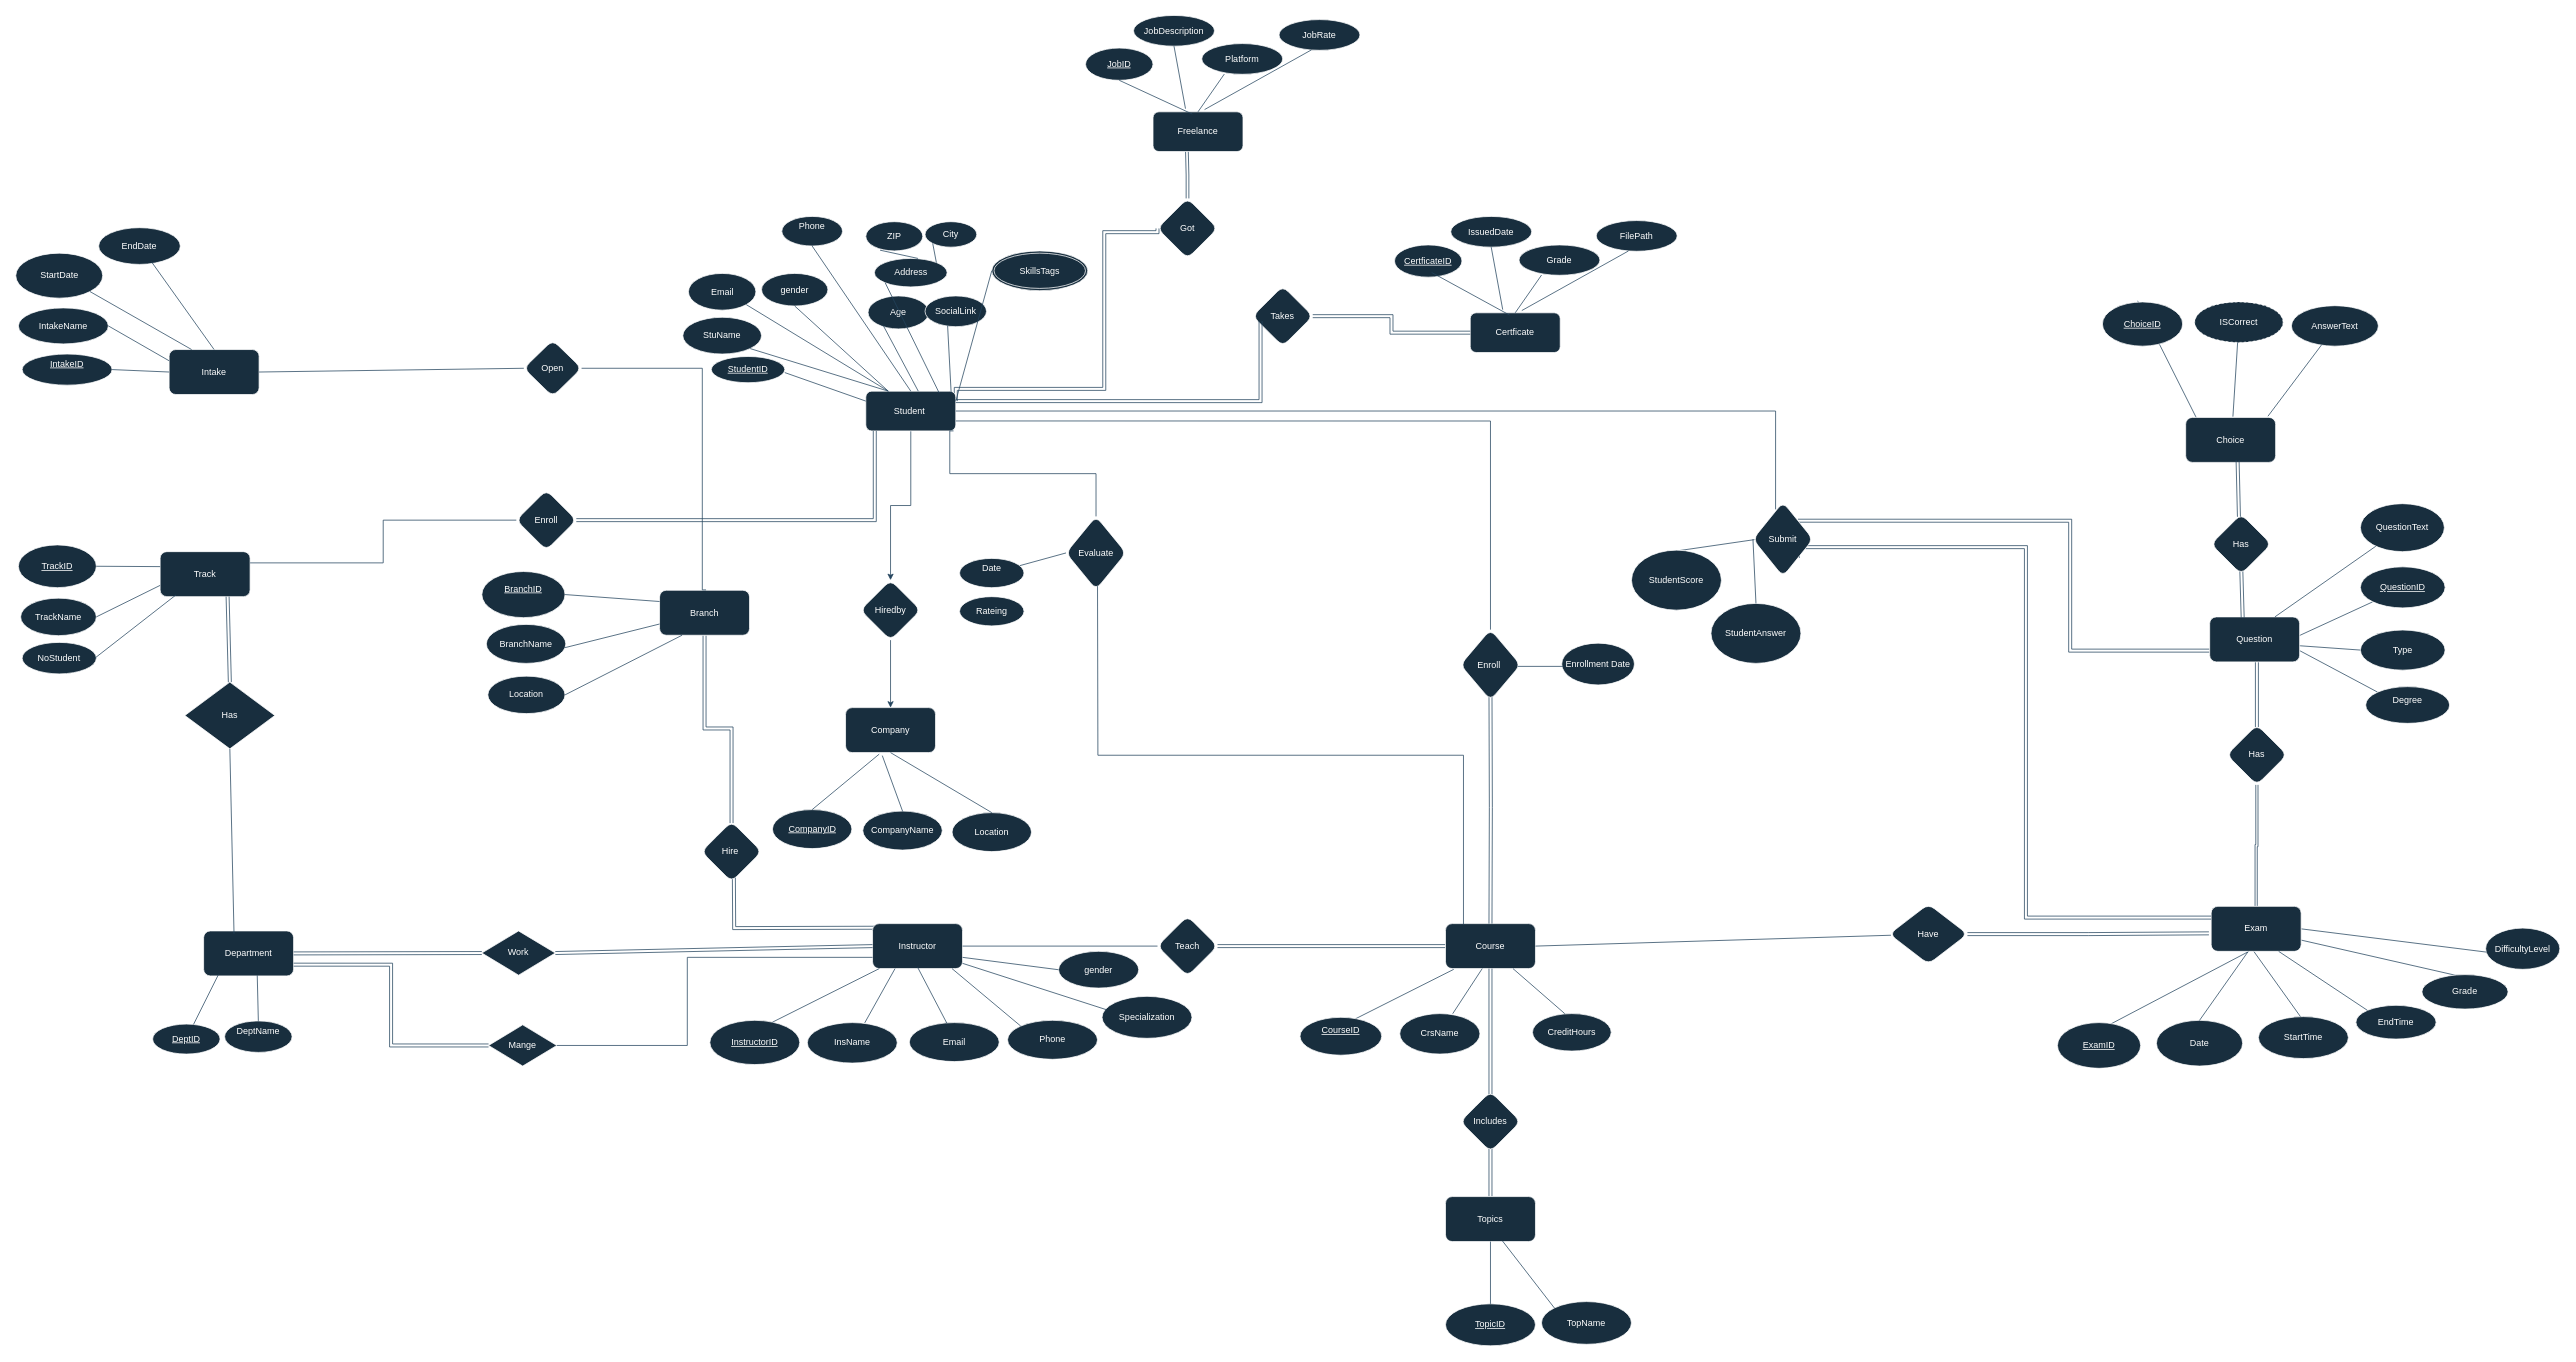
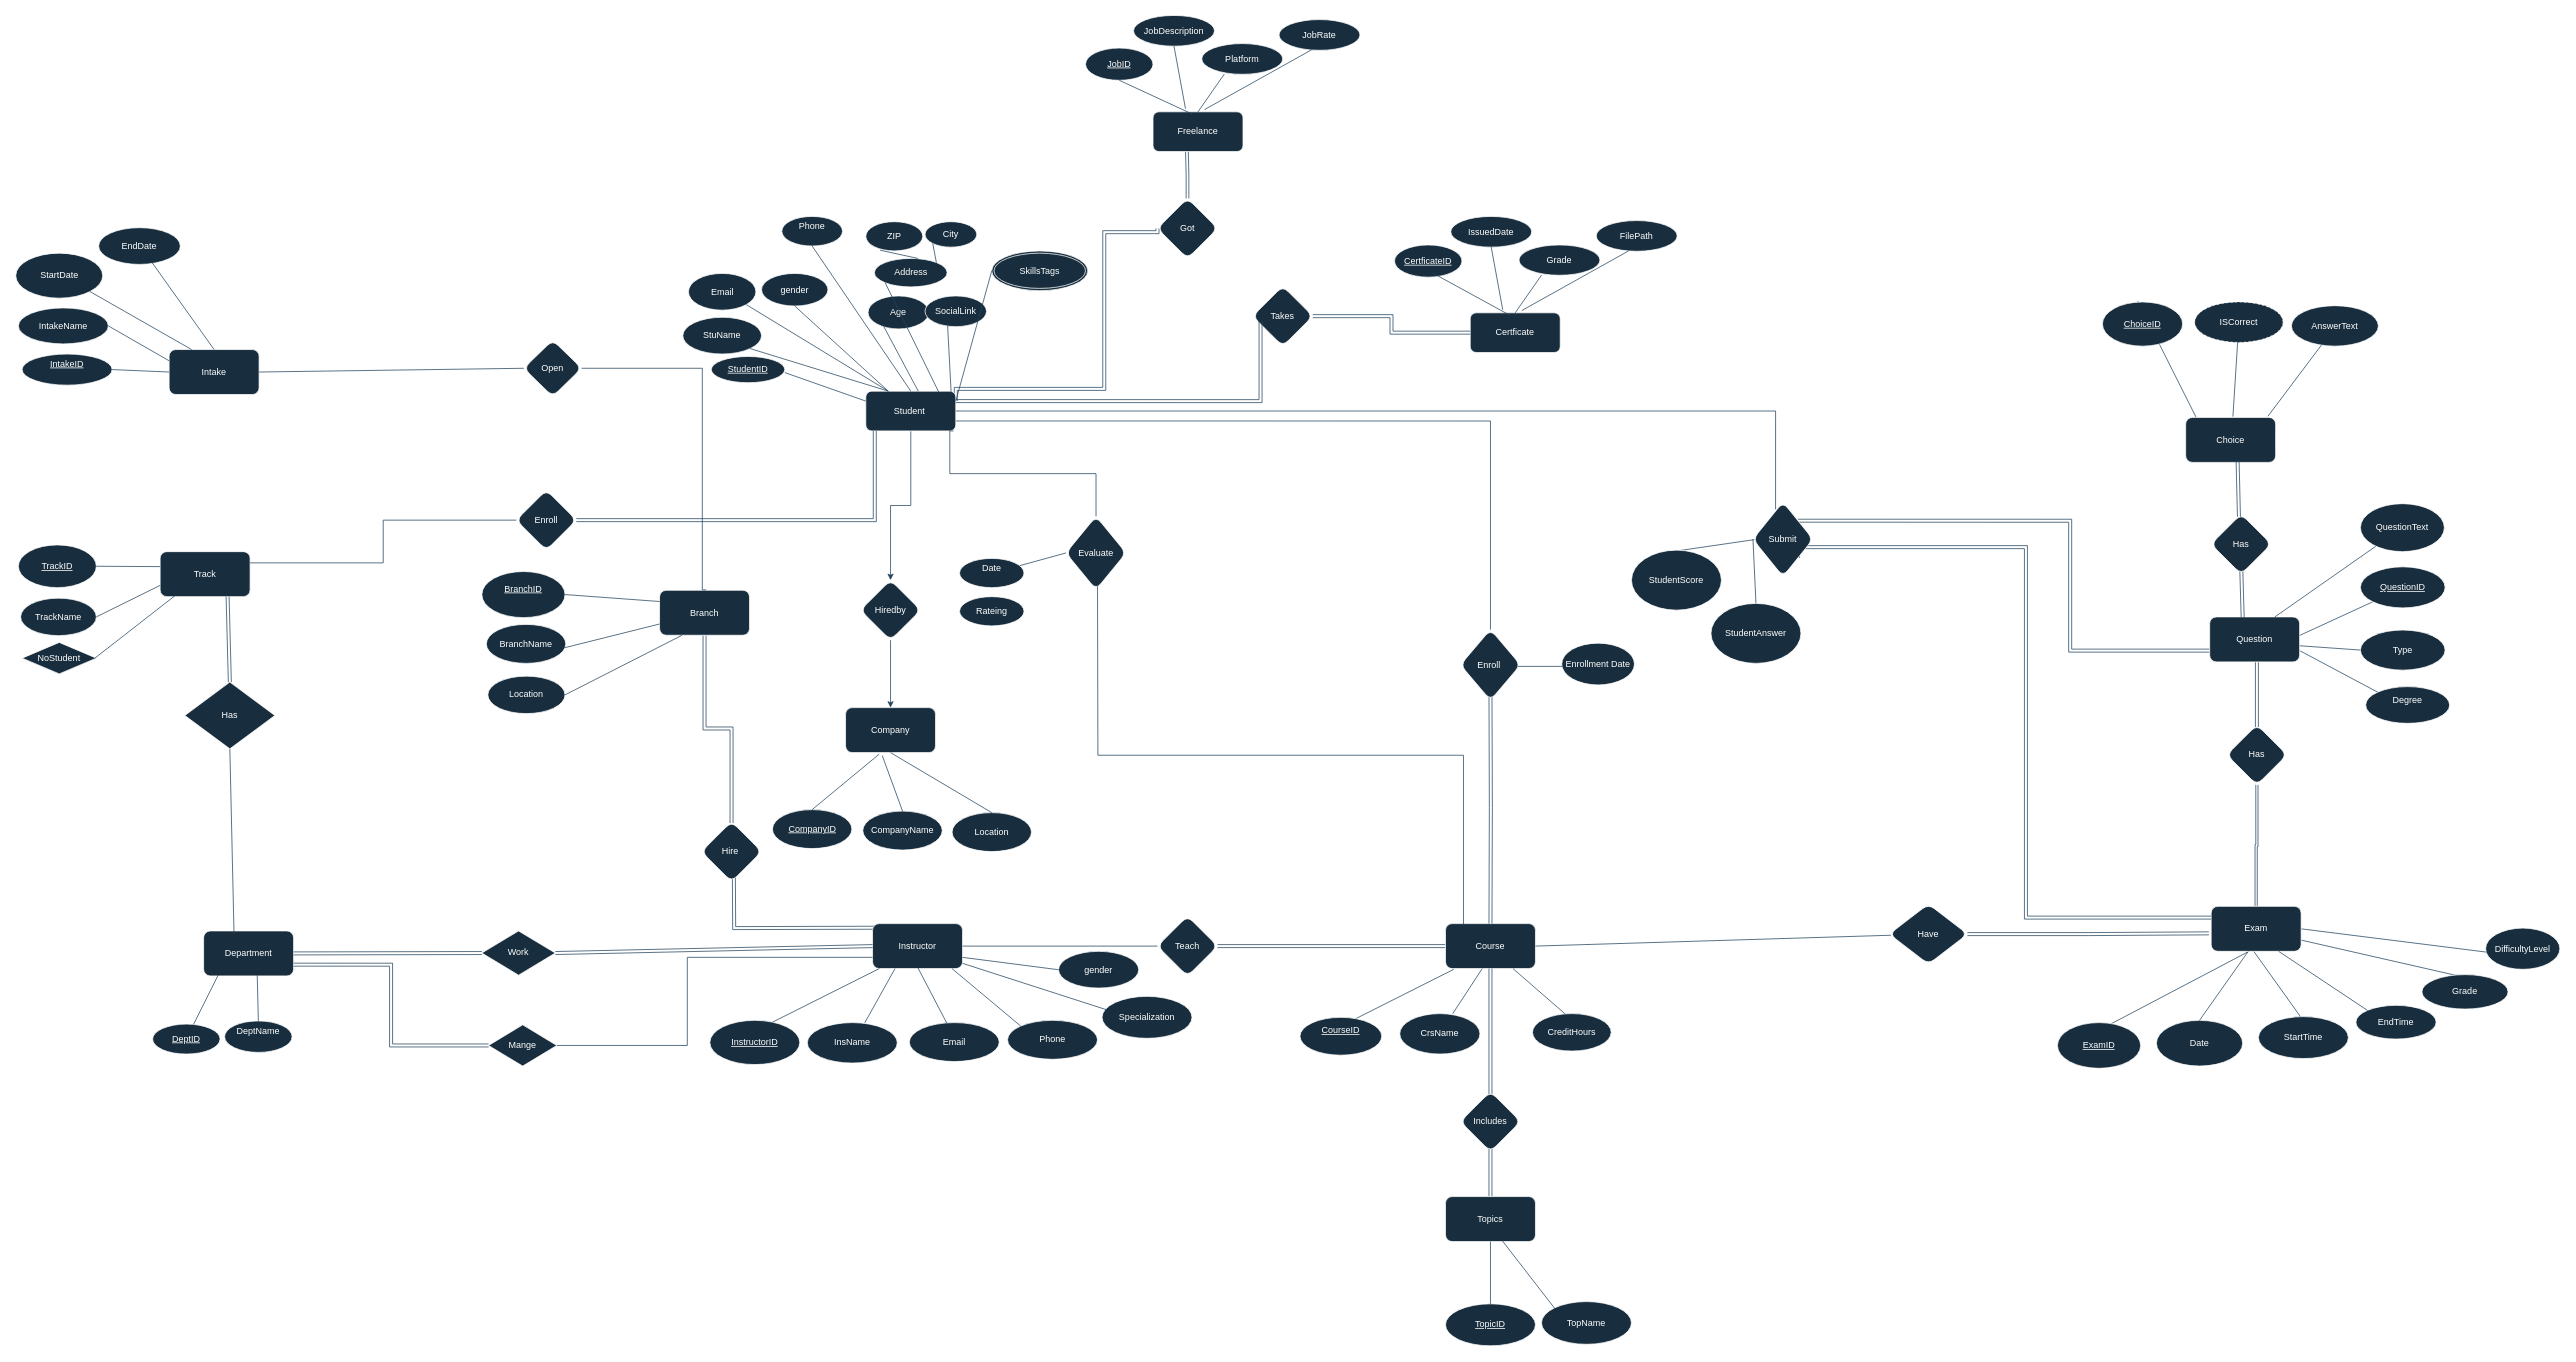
node "NoStudent": shape ellipse -> diamond
